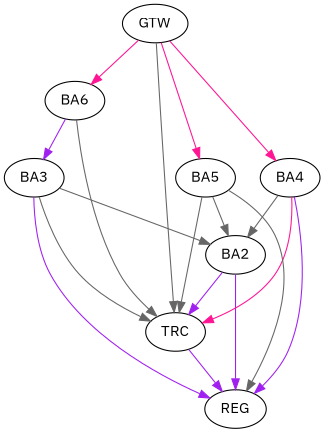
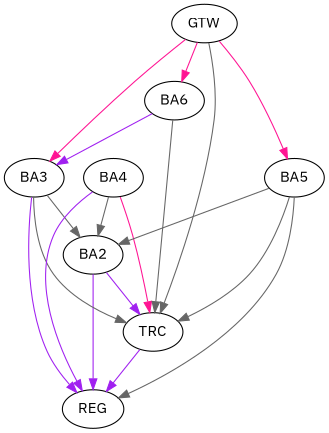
edge "GTW" -> "BA4": now "GTW" -> "BA3"
